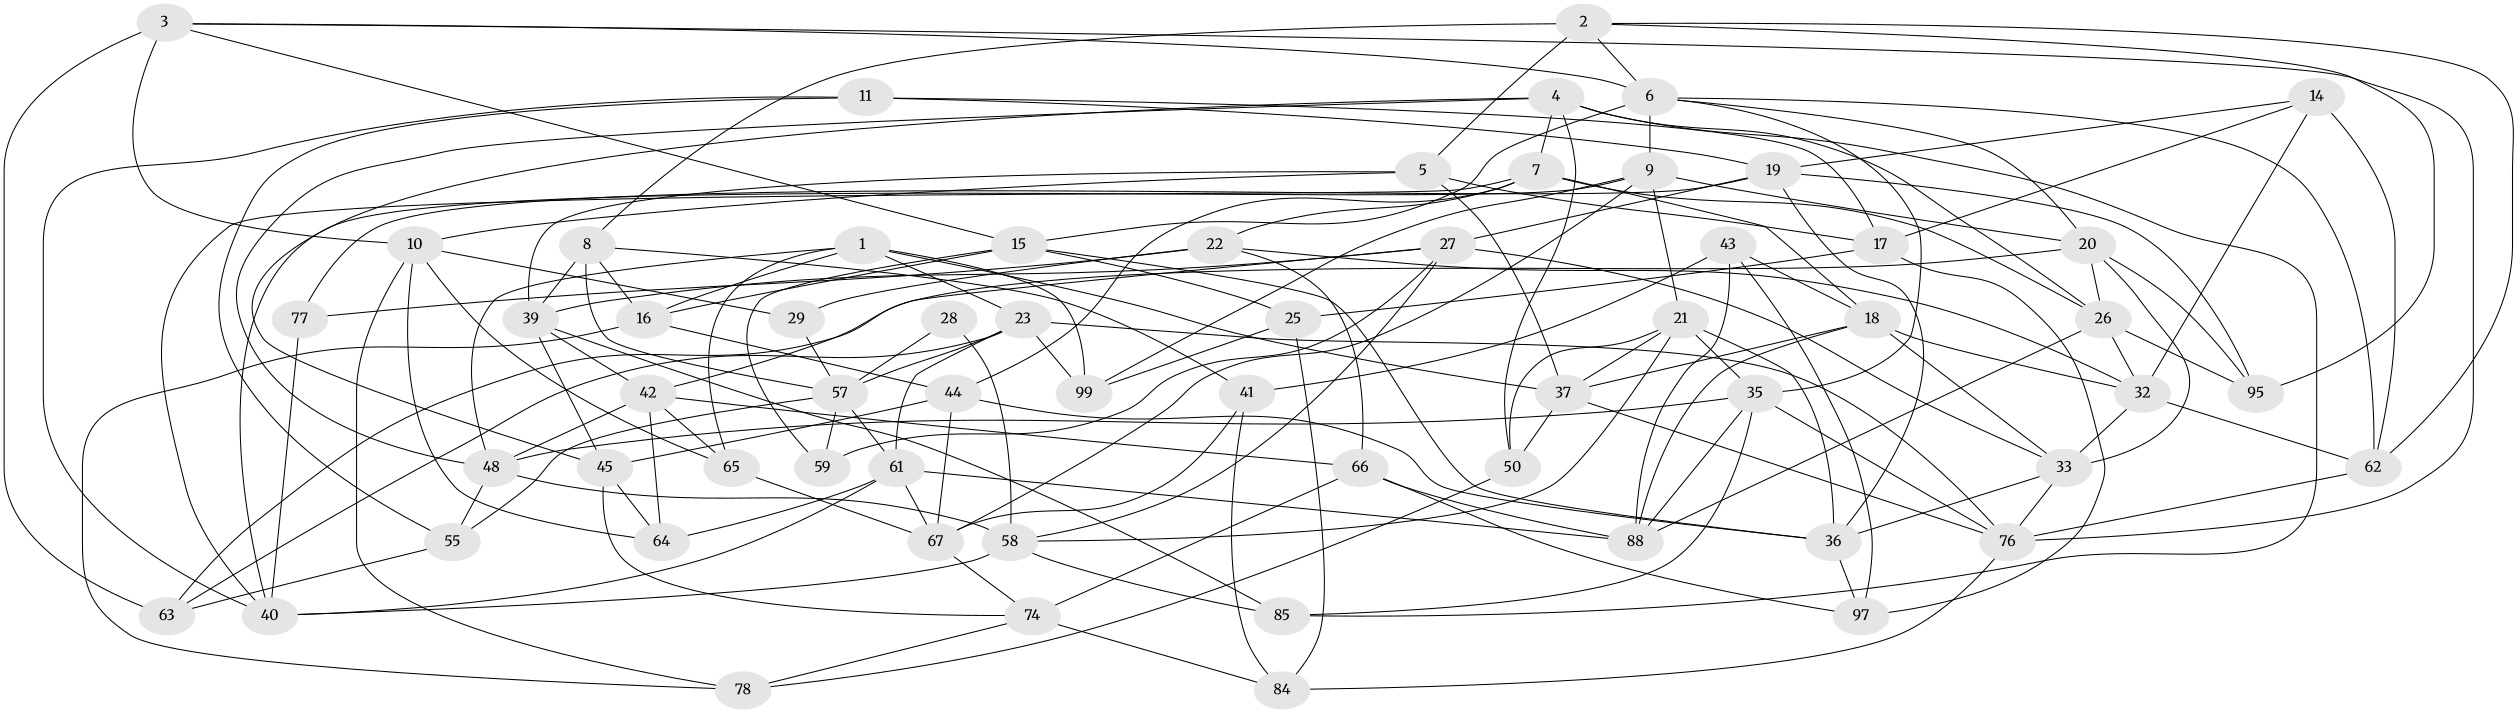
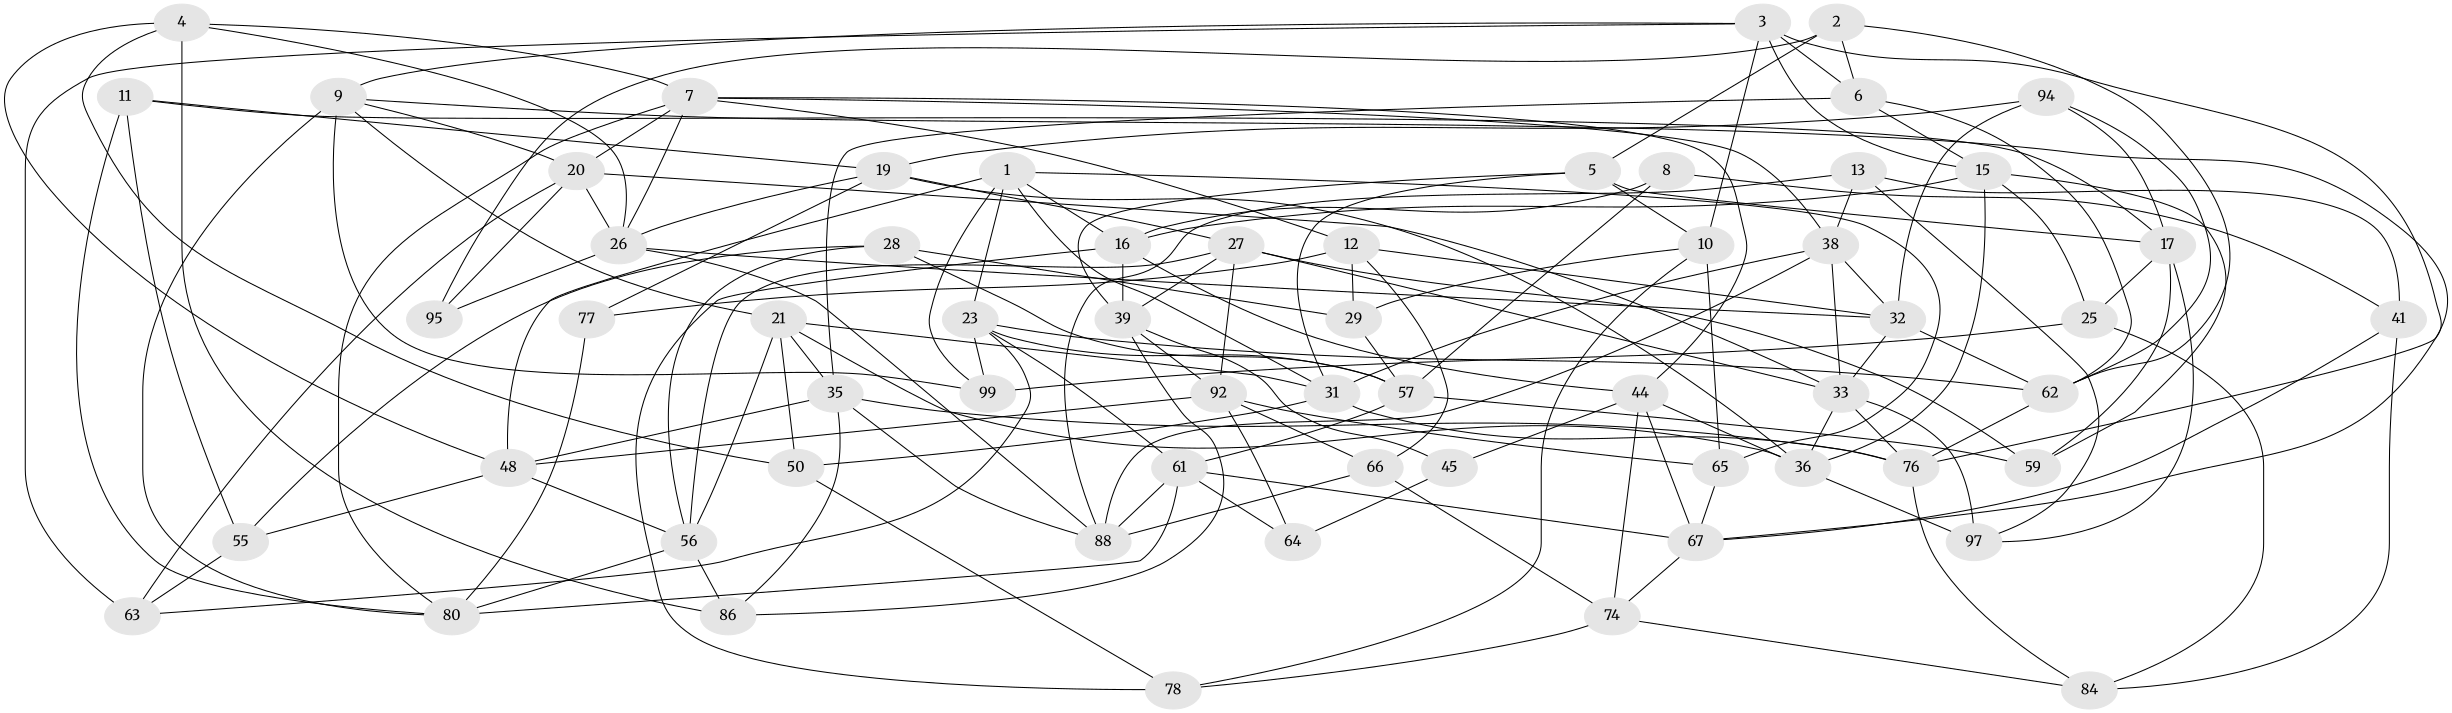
edge "2" -- "8": removed
node "14": label "14" -> "94"
edge "6" -- "20": now "7" -- "20"
edge "6" -- "9": now "3" -- "9"
edge "4" -- "45": removed
edge "19" -- "95": now "19" -- "26"
node "22": label "22" -> "12"
node "43": label "43" -> "13"
edge "8" -- "39": now "16" -- "39"
edge "28" -- "29": added
node "18": label "18" -> "38"
edge "23" -- "76": now "23" -- "62"
edge "17" -- "59": added
node "42": label "42" -> "92"
node "37": label "37" -> "31"
edge "57" -- "55": now "28" -- "55"
edge "10" -- "64": removed
node "58": label "58" -> "56"
edge "66" -- "97": now "33" -- "97"
edge "45" -- "74": now "44" -- "74"
node "40": label "40" -> "80"
node "85": label "85" -> "86"
